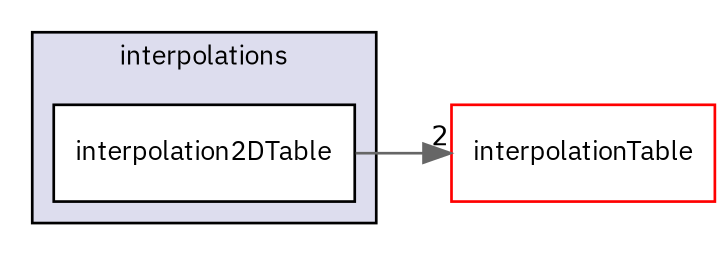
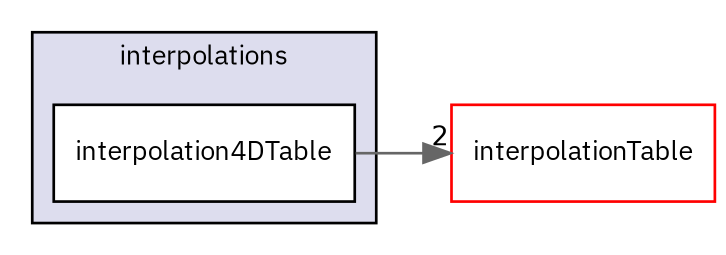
node "interpolation2DTable": label "interpolation2DTable" -> "interpolation4DTable"
